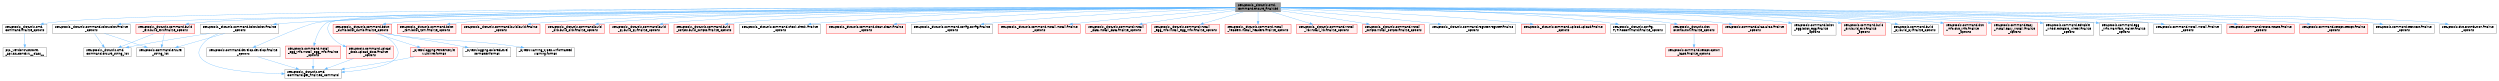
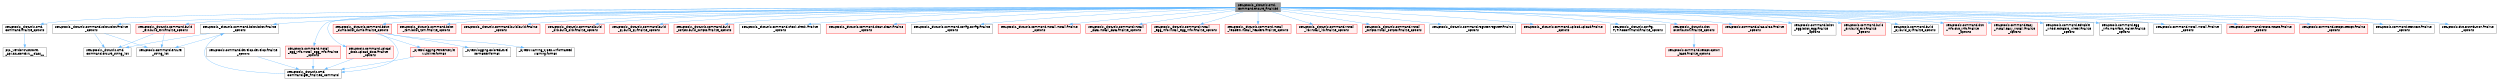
edge "setuptools._distutils.cmd. Command.ensure_finalized" -> "setuptools.command.develop.develop.finalize _options": removed
edge "setuptools._distutils.command.bdist.bdist.finalize _options" -> "setuptools._distutils.cmd. Command.get_finalized_command": reversed
